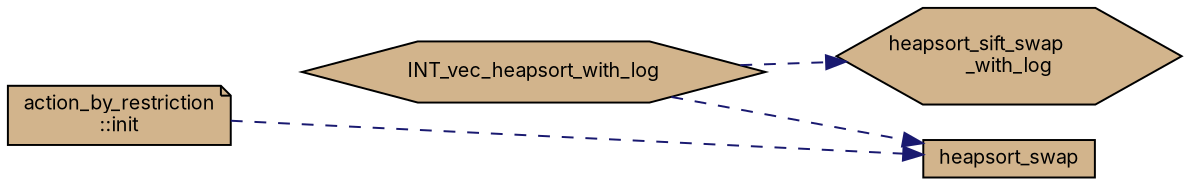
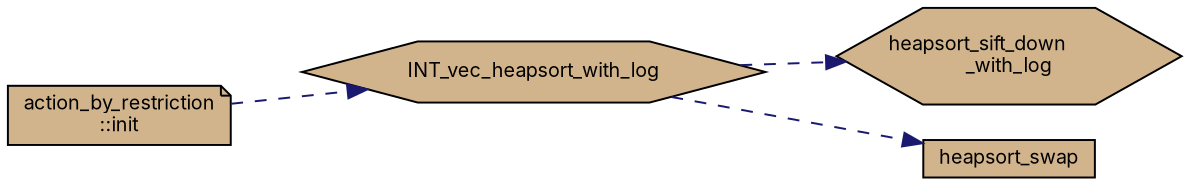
node "heapsort_sift_swap _with_log": label "heapsort_sift_swap _with_log" -> "heapsort_sift_down _with_log"
edge "action_by_restriction ::init" -> "heapsort_swap": now "action_by_restriction ::init" -> "INT_vec_heapsort_with_log"
